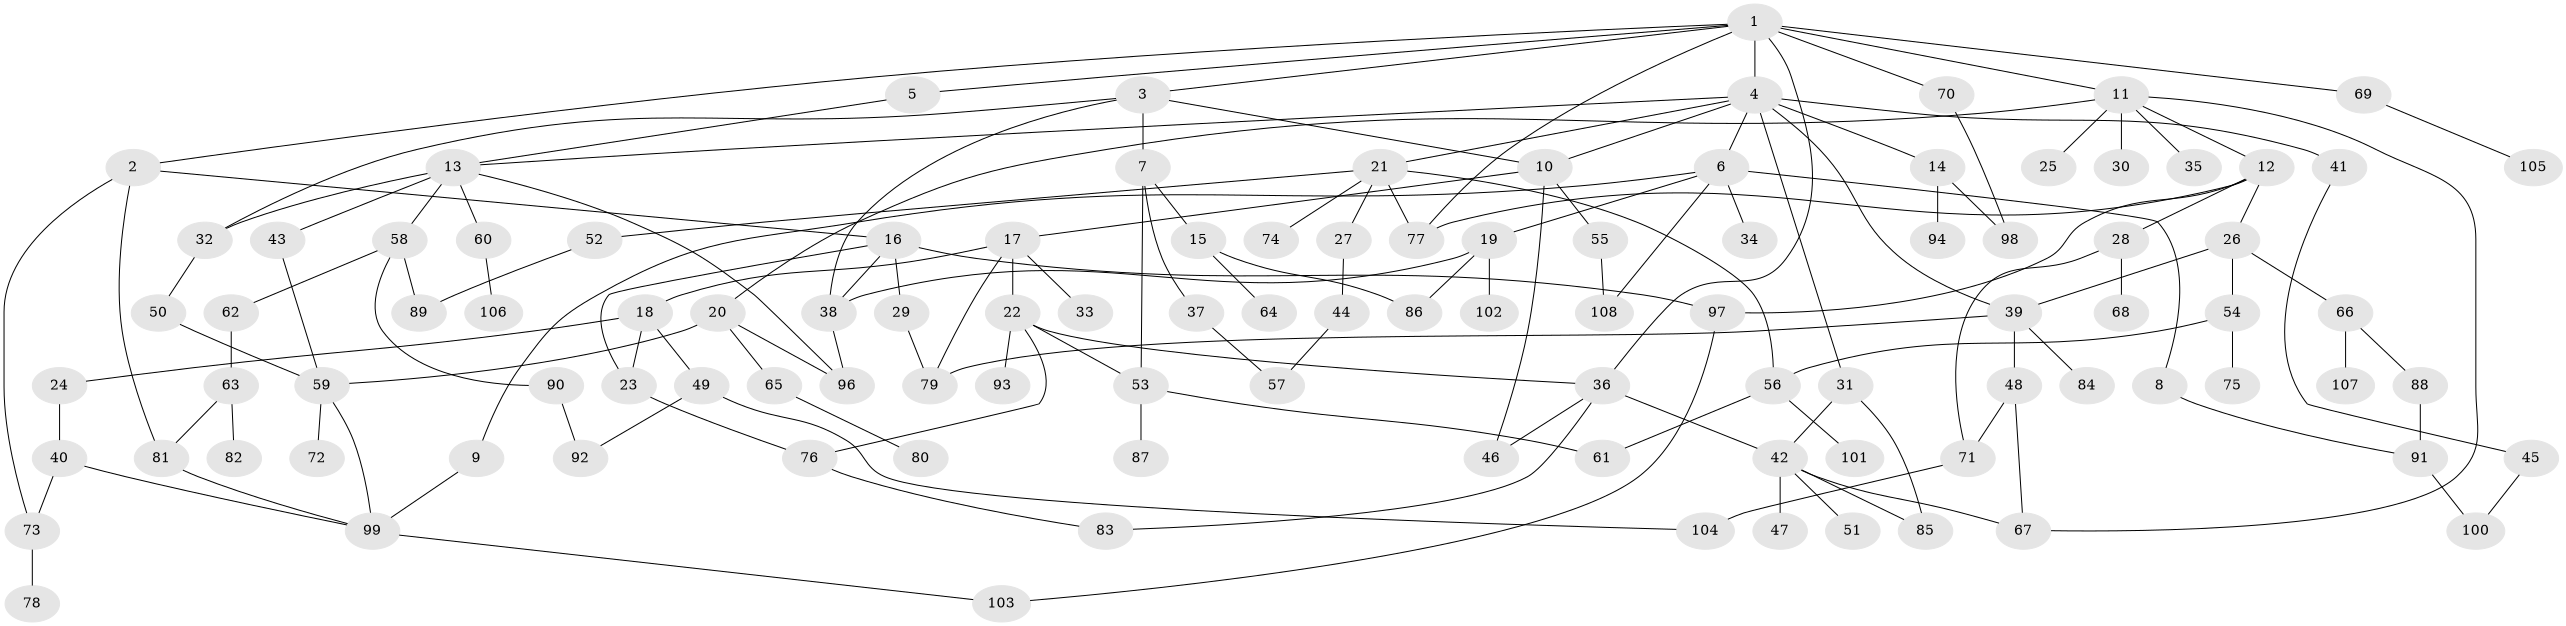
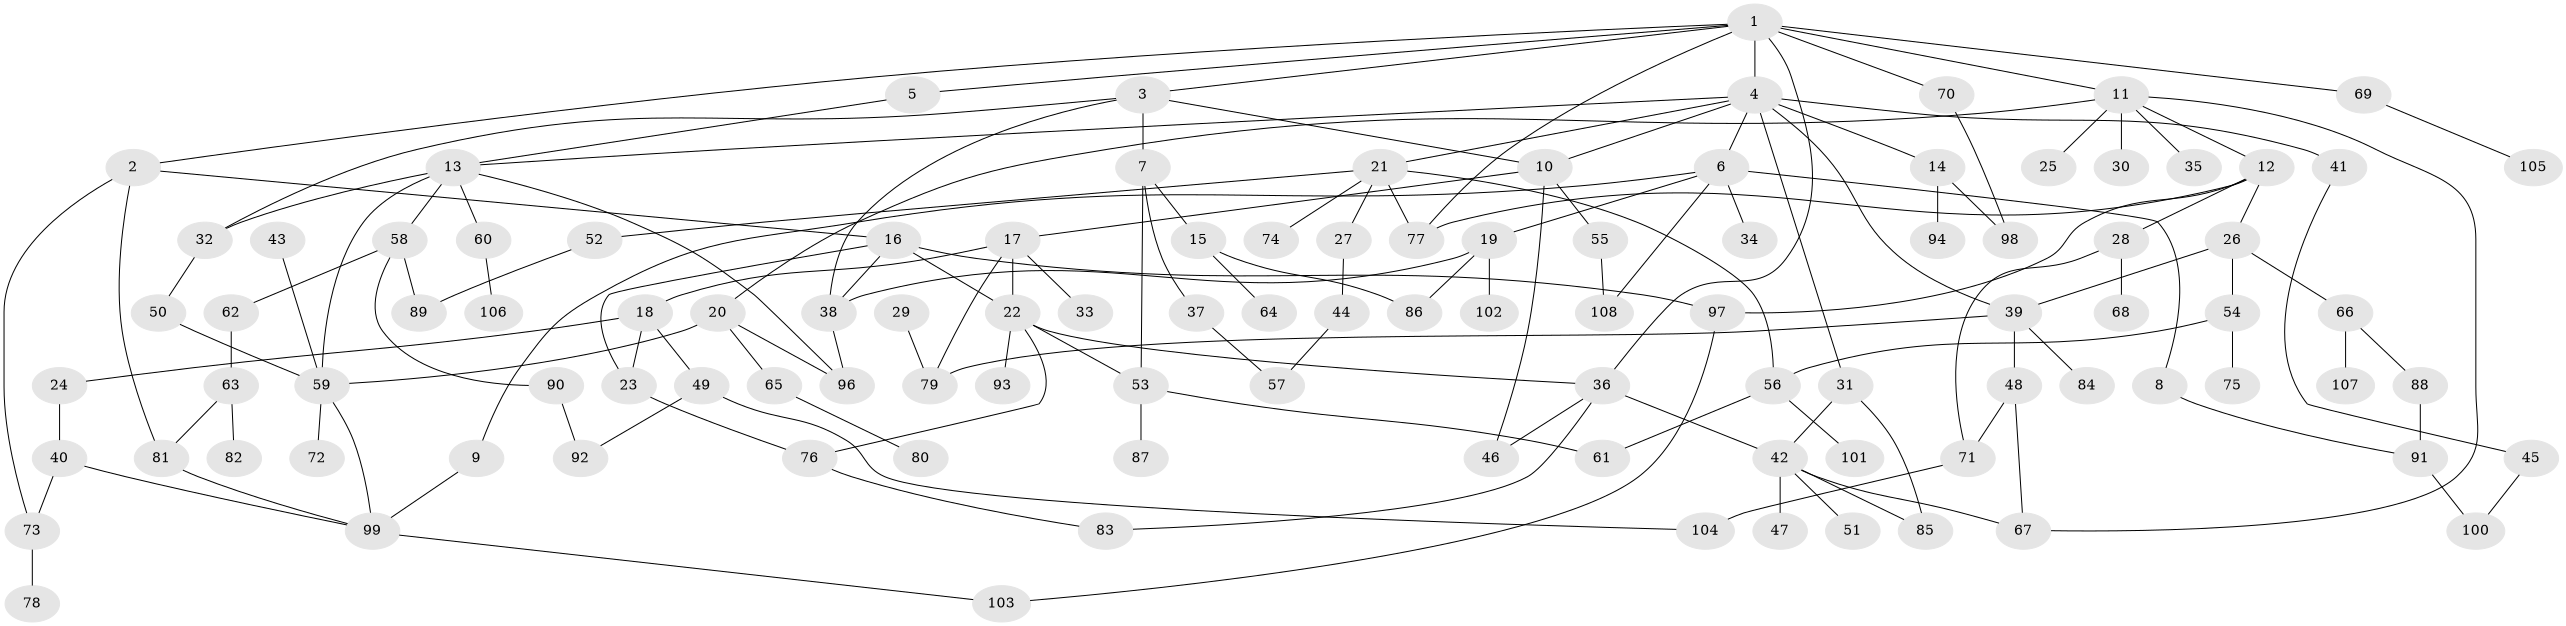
edge "13" -- "43": now "13" -- "59"
edge "16" -- "29": now "16" -- "22"
